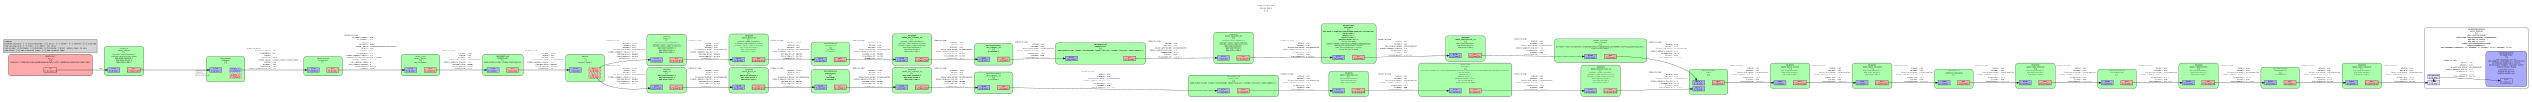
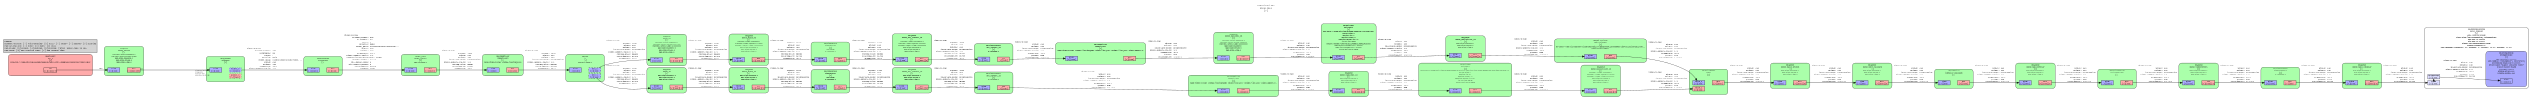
node "src_0 [>][bfb]": fillcolor #ffaaaa -> #aaaaff
node "src_1 [>][bfb]": fillcolor #ffaaaa -> #aaaaff
node "sink_1 [>][bfb]": fillcolor #aaaaff -> #ffaaaa
